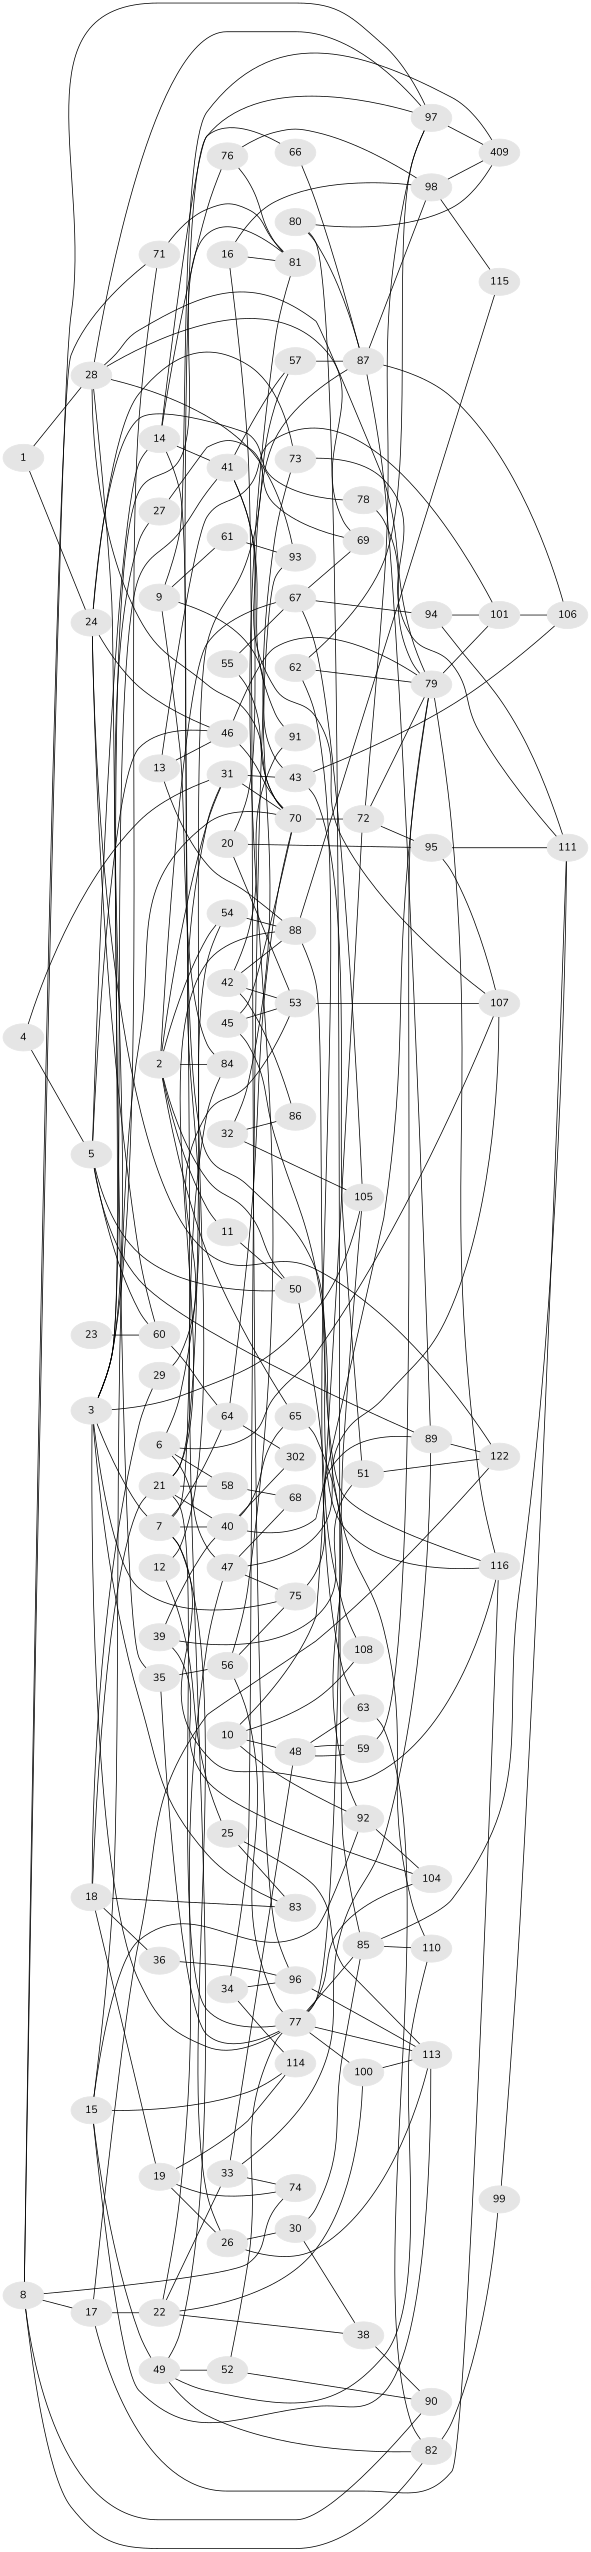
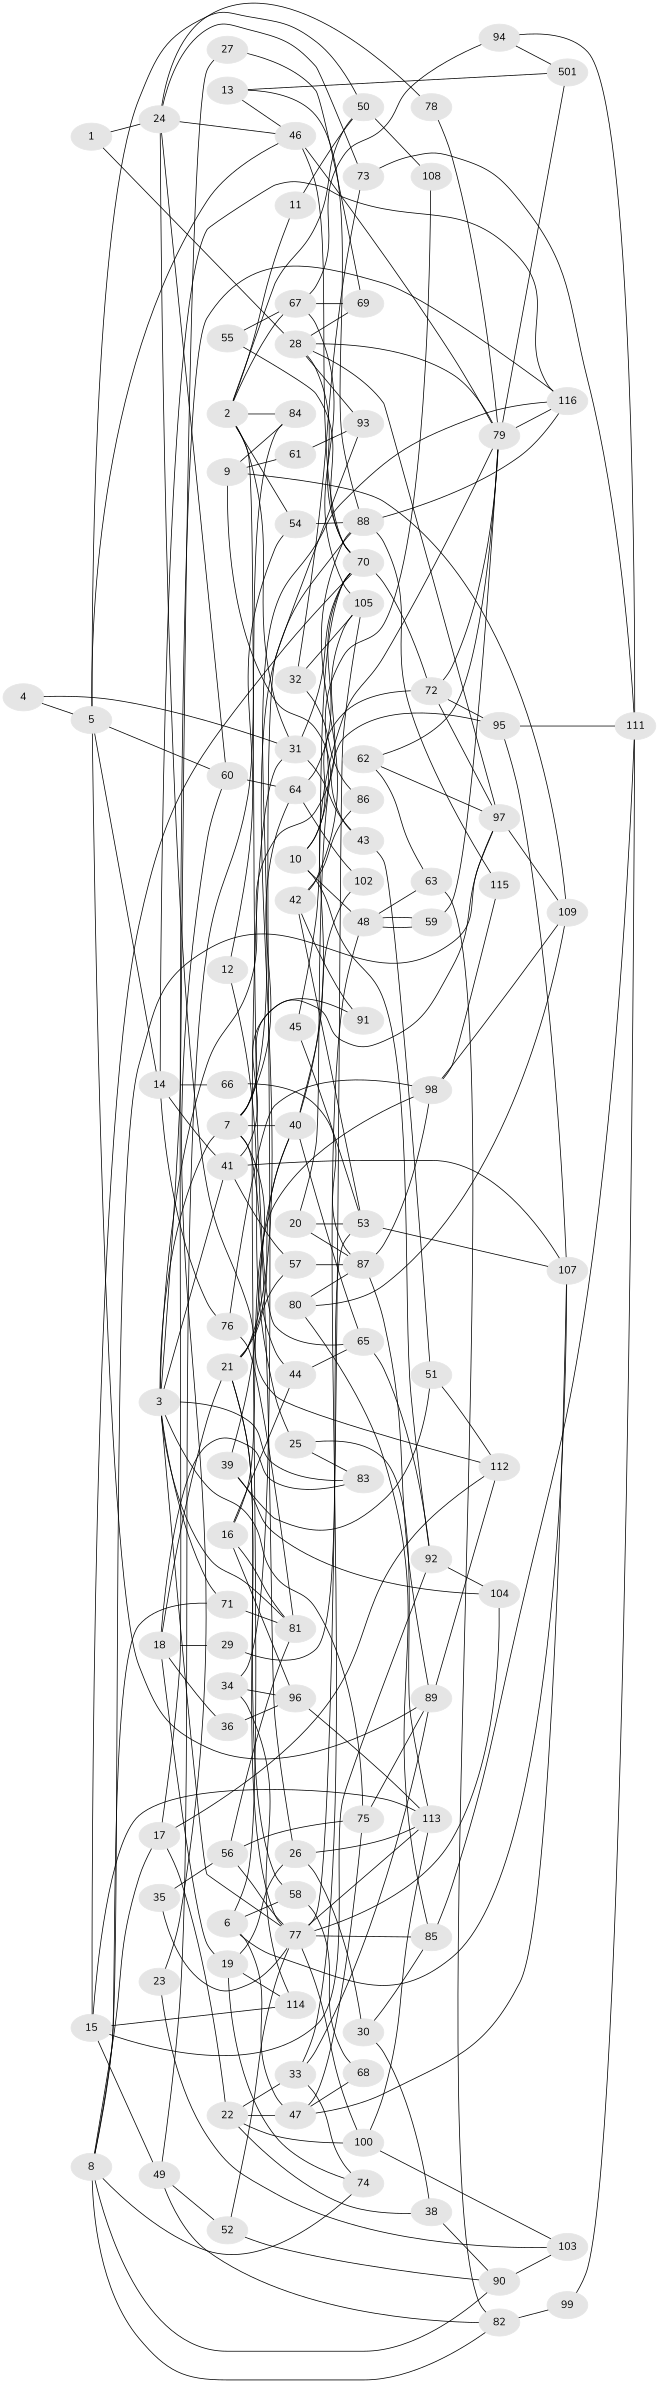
node "409": label "409" -> "109"
node "101": label "101" -> "501"
node "106": removed
edge "28" -- "35": removed
node "44": added
node "302": label "302" -> "102"
node "122": label "122" -> "112"
node "110": removed
node "103": added
